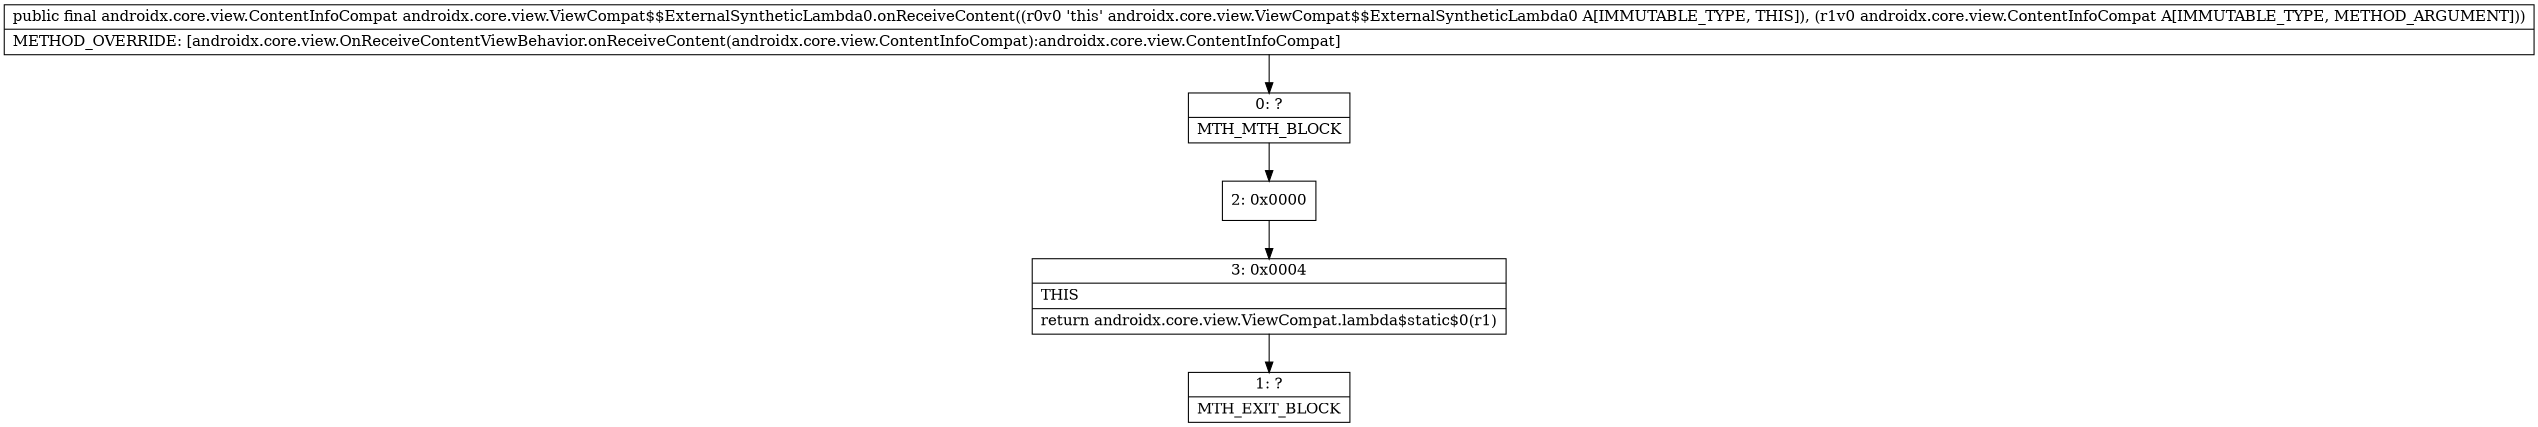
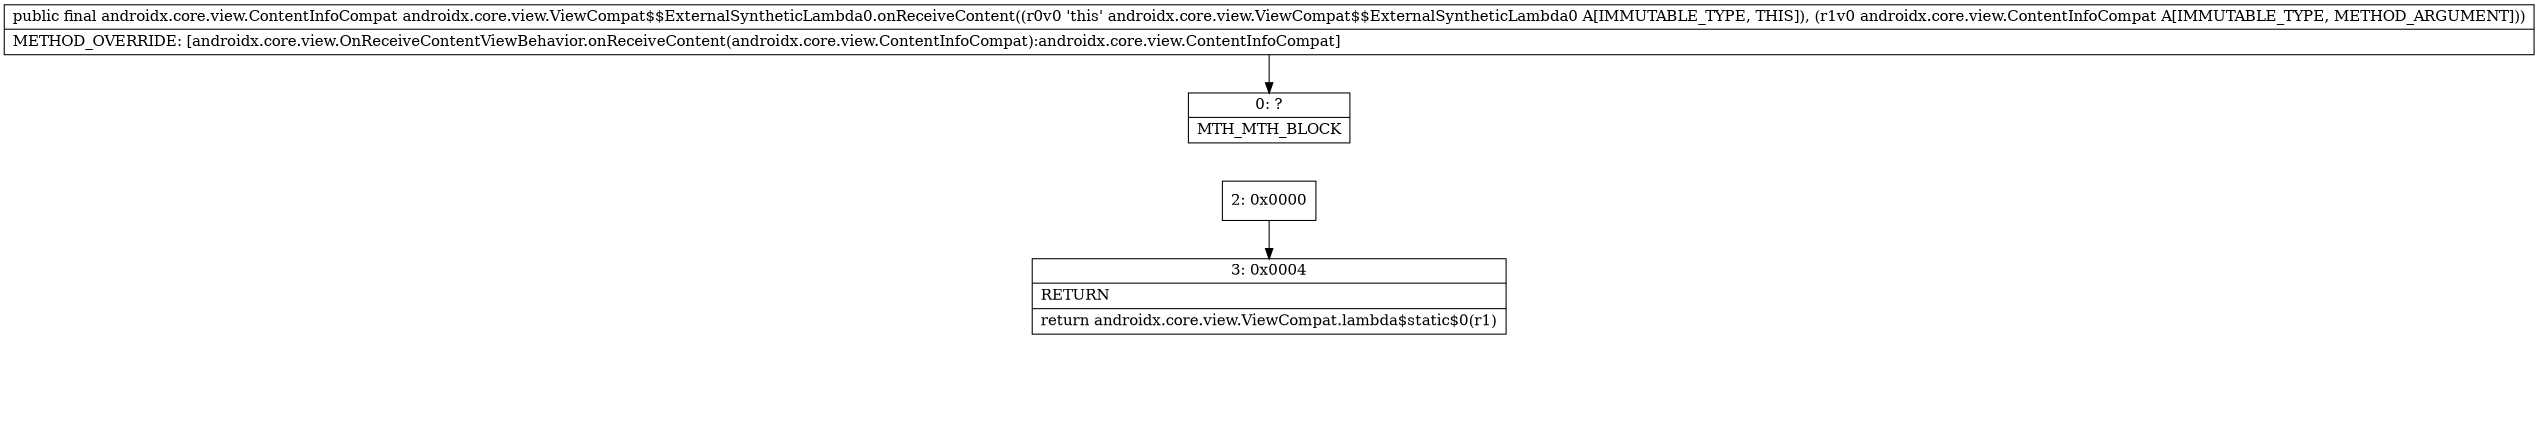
edge "0: ?" -> "2: 0x0000": removed
node "3: 0x0004": text "THIS" -> "RETURN"
node "1: ?": removed
